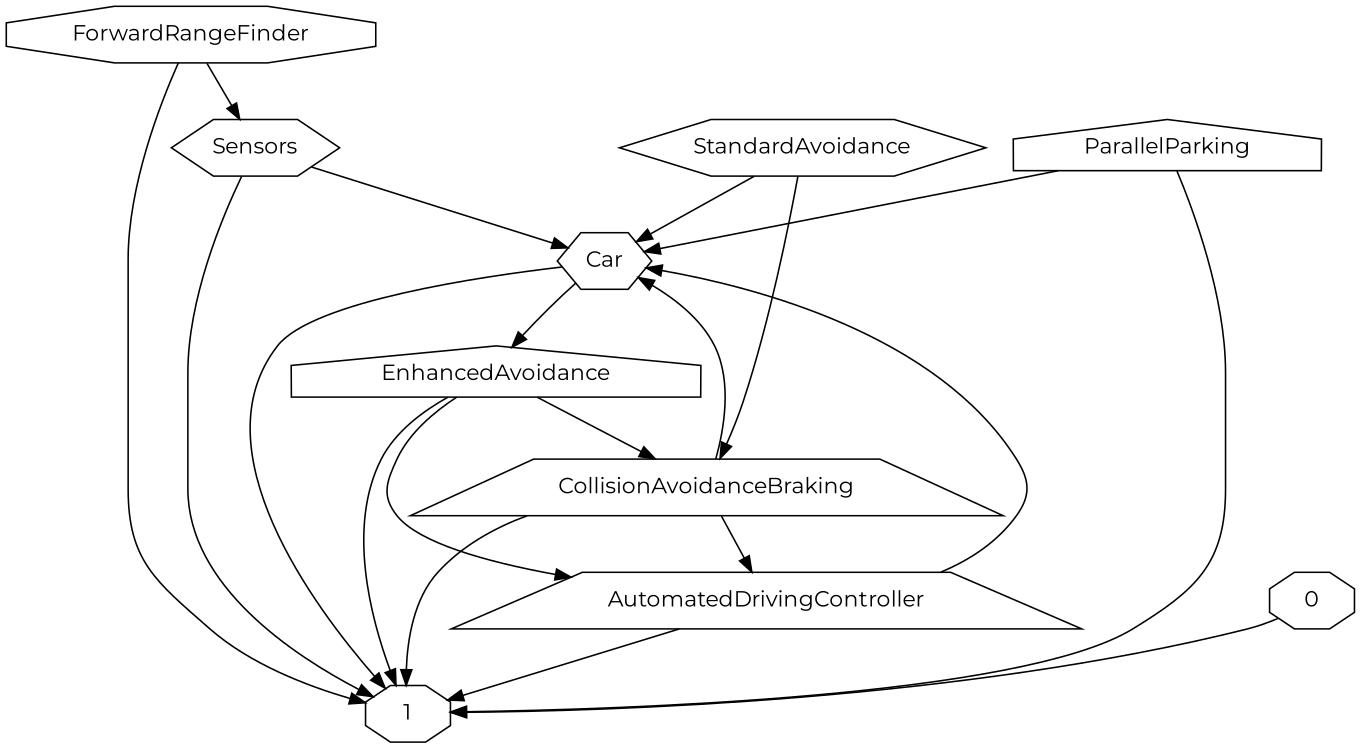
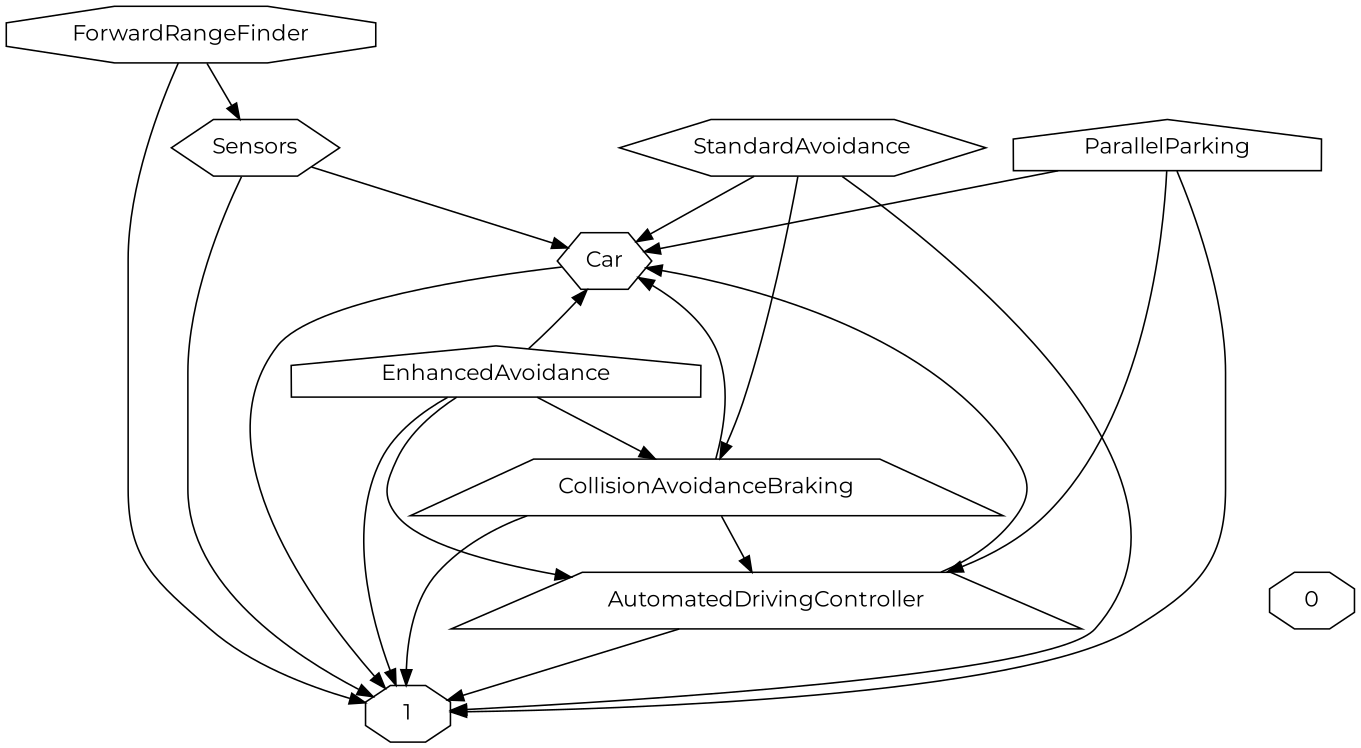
edge "Car" -> "EnhancedAvoidance": reversed
edge "ParallelParking" -> "AutomatedDrivingController": added
edge "0" -> "1": now "StandardAvoidance" -> "1"
